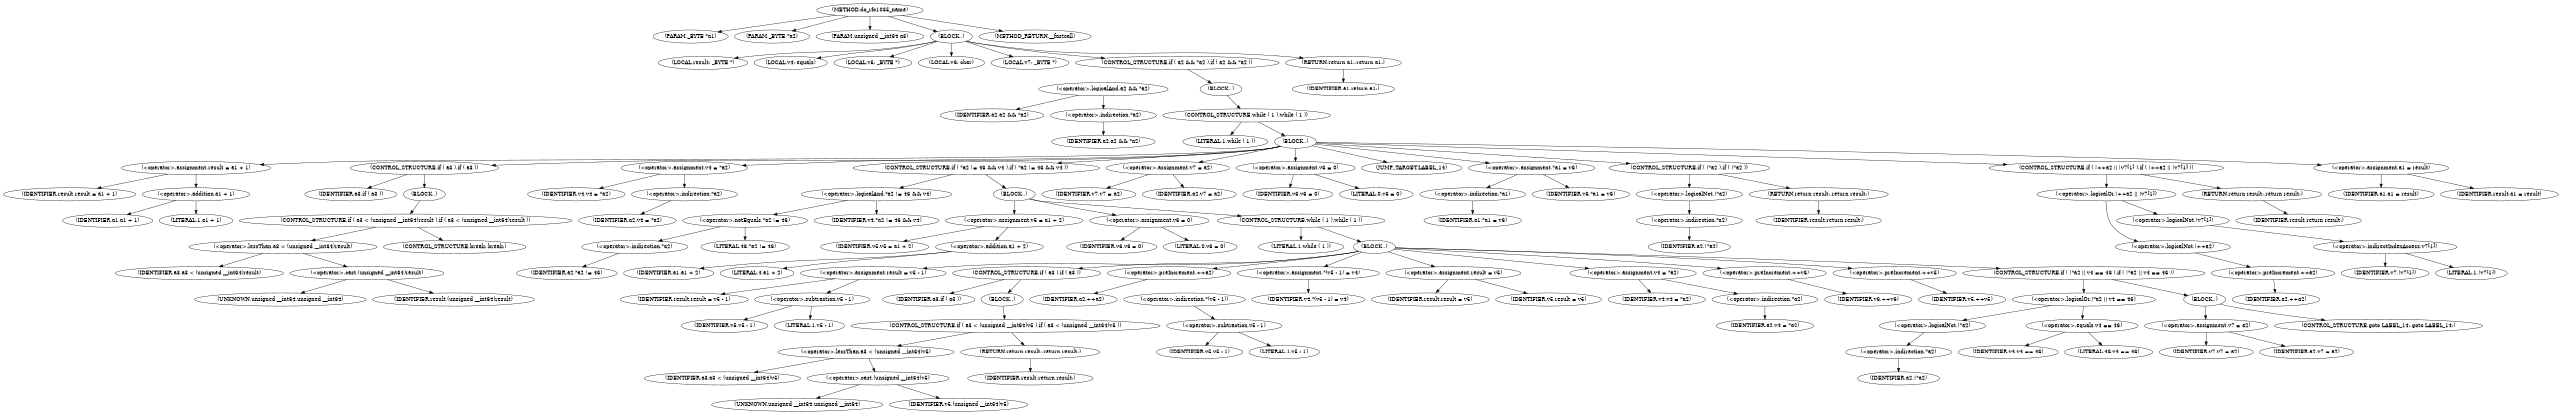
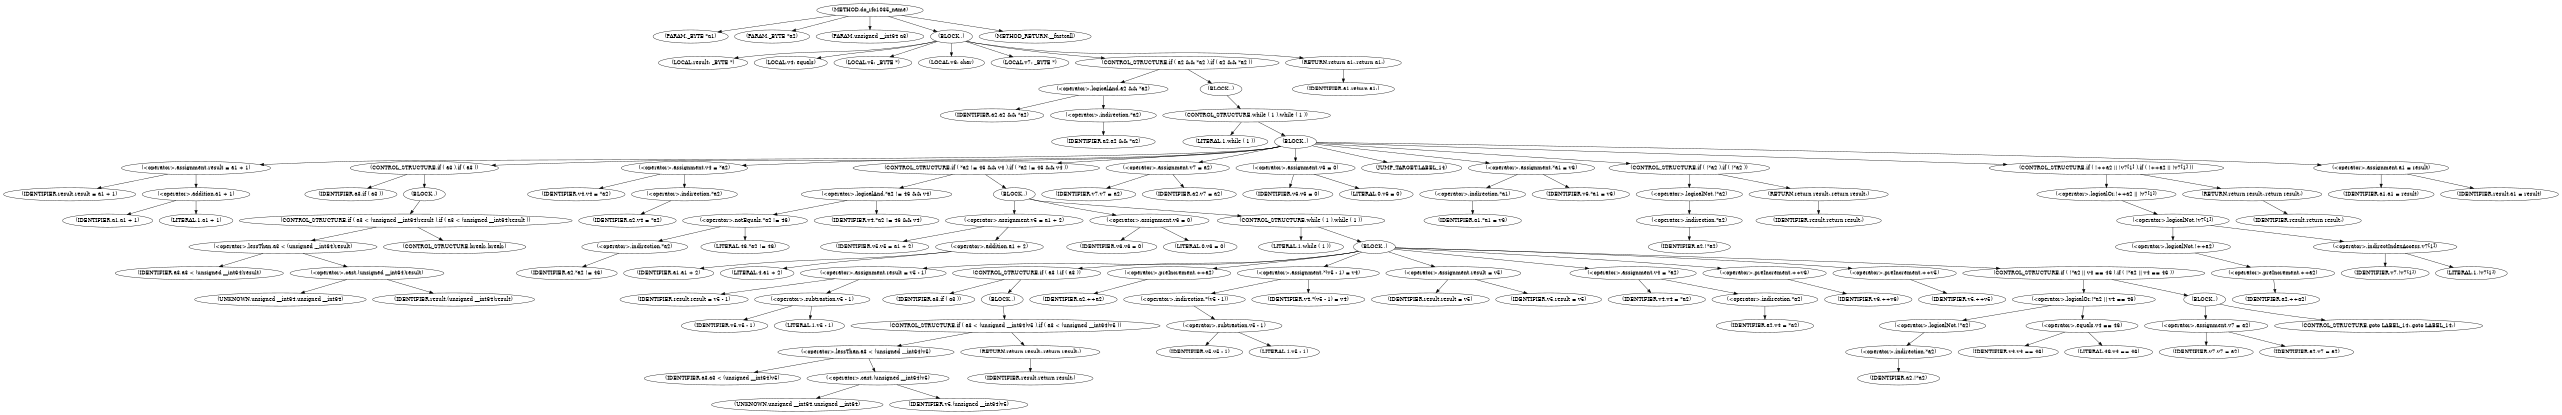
edge "(CONTROL_STRUCTURE,if ( a2 && *a2 ),if ( a2 && *a2 ))" -> "(<operator>.logicalAnd,a2 && *a2)": added
edge "(<operator>.logicalOr,!++a2 || !v7[1])" -> "(<operator>.logicalNot,!++a2)": now "(<operator>.logicalNot,!v7[1])" -> "(<operator>.logicalNot,!++a2)"
edge "(<operator>.assignment,*(v5 - 1) = v4)" -> "(<operator>.indirection,*(v5 - 1))": added
